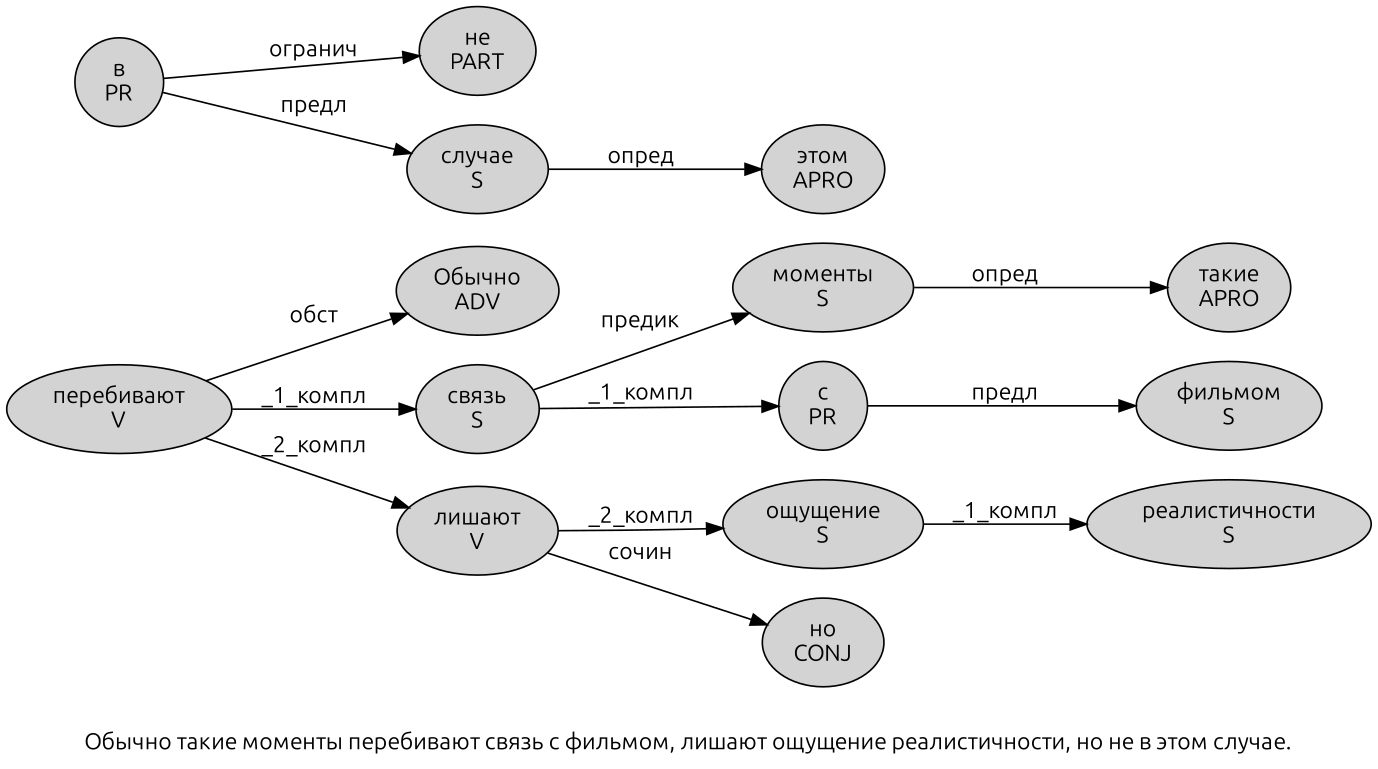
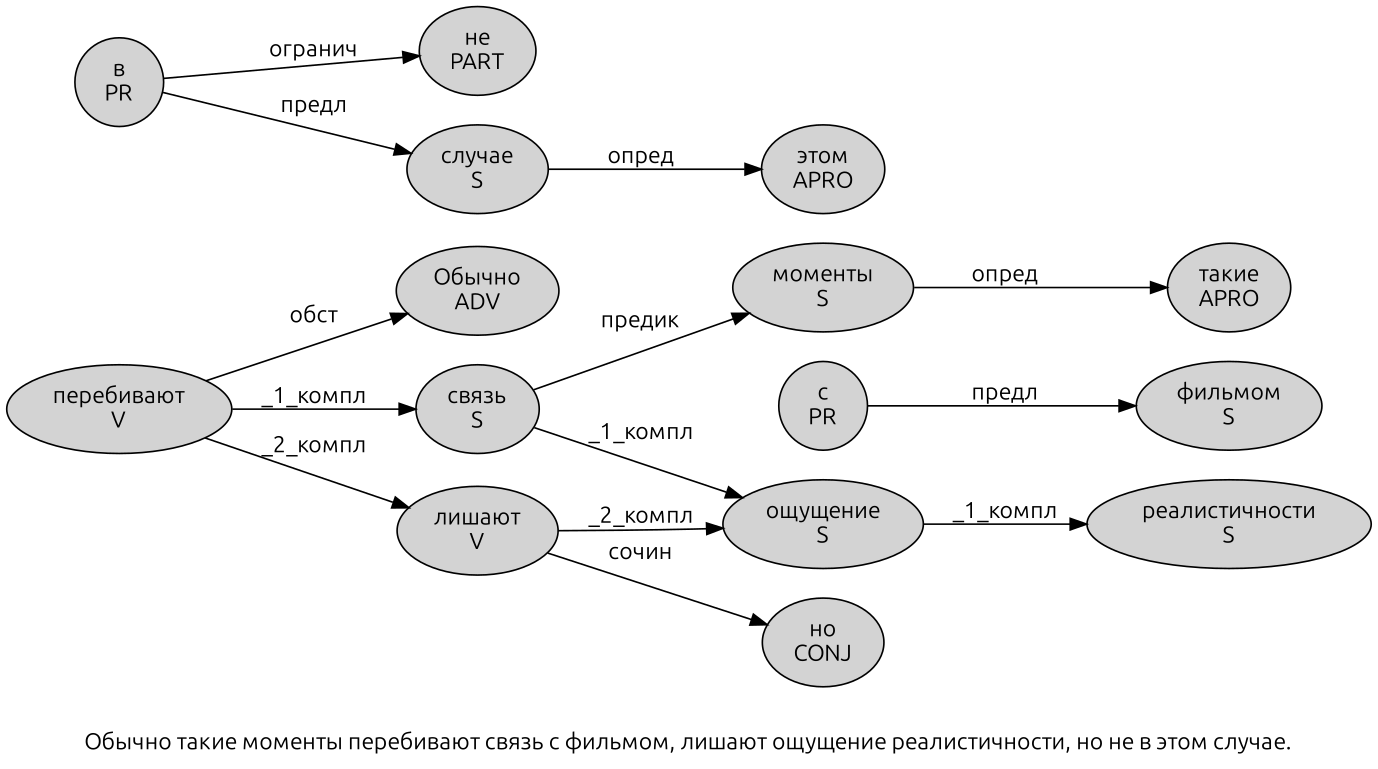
edge "связь S" -> "с PR": now "связь S" -> "ощущение S"
